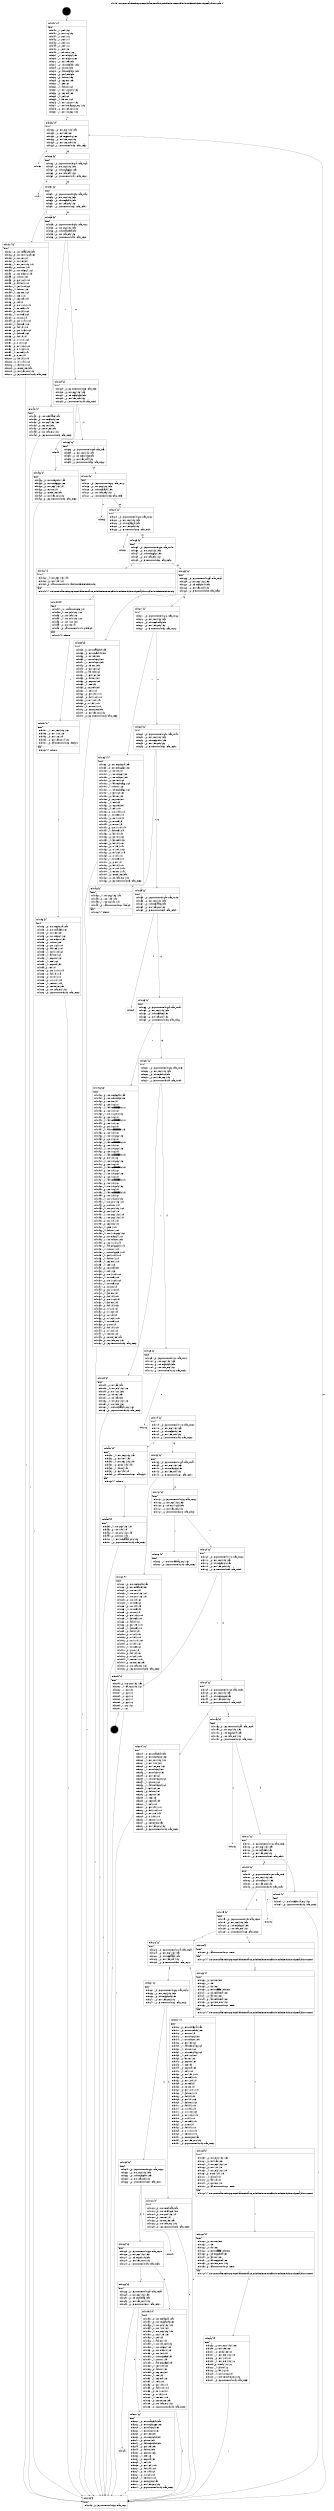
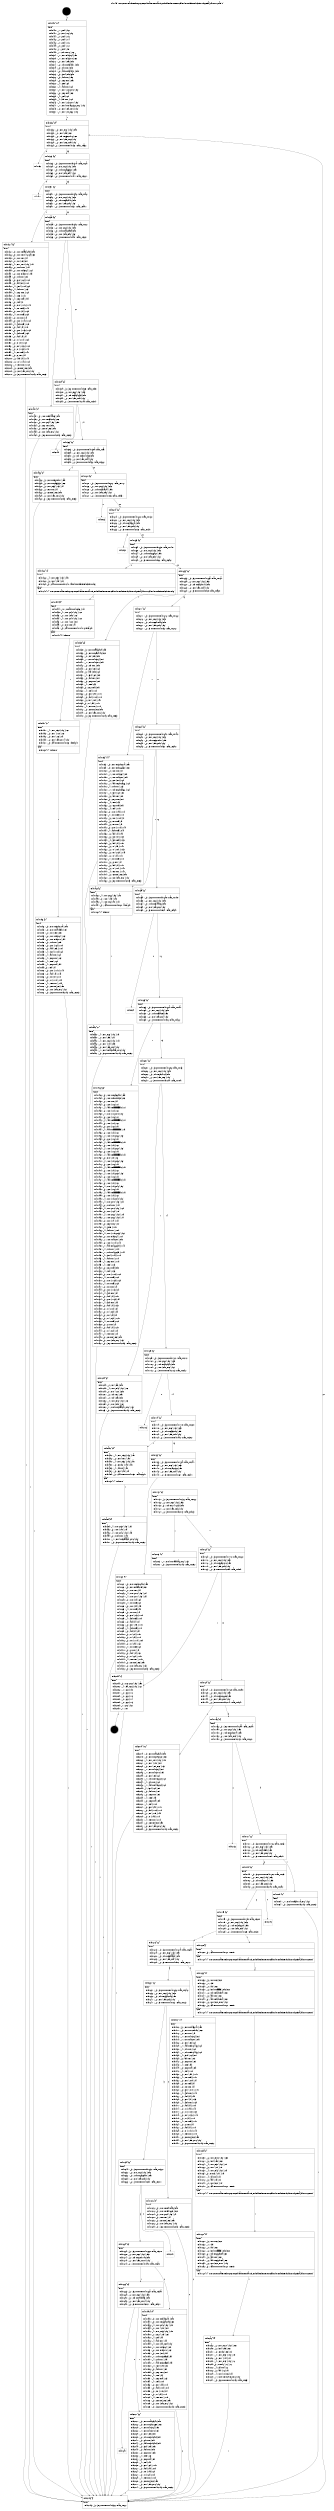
edge "0x4021ad" -> "0x401a56 [27]": now "0x4015e5 [28]" -> "0x401a56 [27]"
node "0x401a9c [27]": added
edge "0x4016fd [28]" -> "0x401719 [28]": added, label "14"
edge "0x401735 [28]" -> "0x401751 [28]": removed, label "12"
